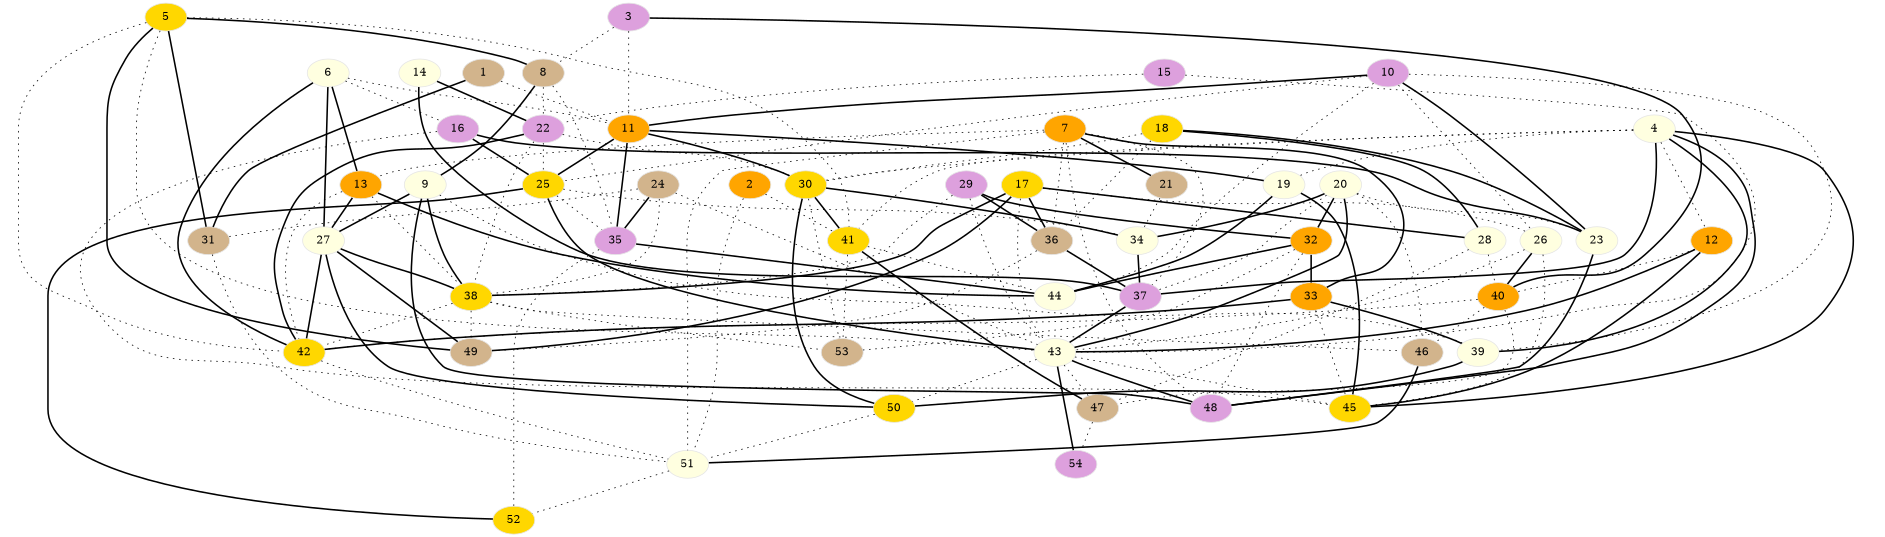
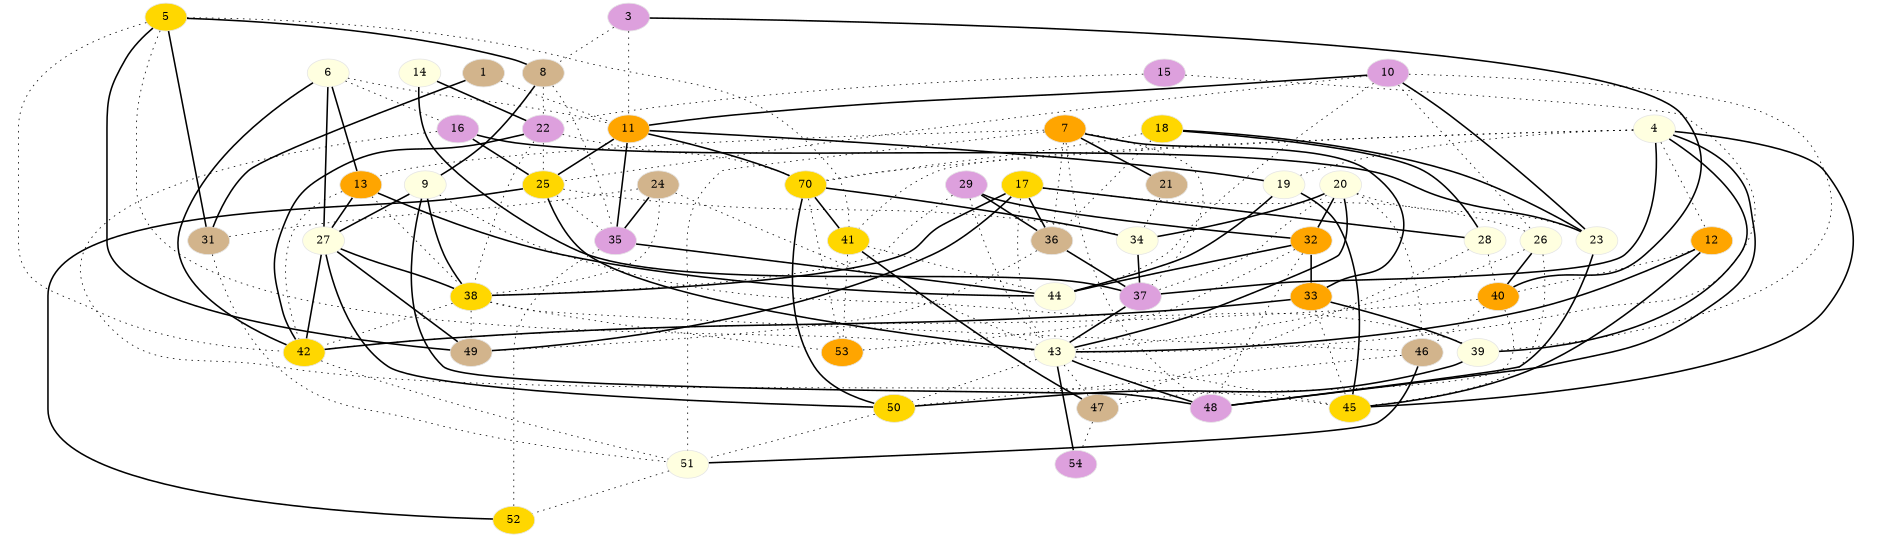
node "2": removed
node "30": label "30" -> "70"
node "53": fillcolor tan -> orange
edge "46" -- "50": added
